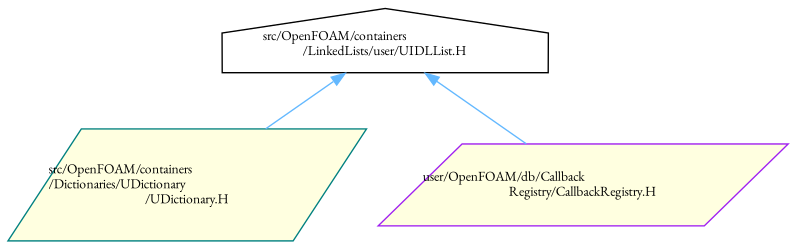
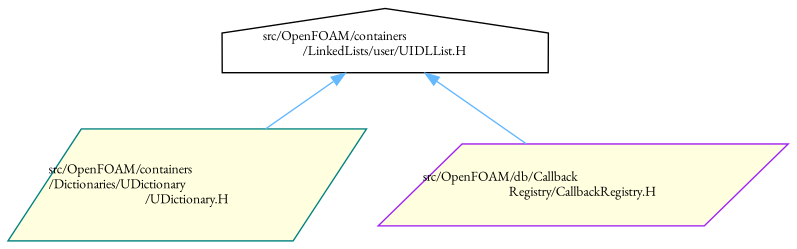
node "user/OpenFOAM/db/Callback Registry/CallbackRegistry.H": label "user/OpenFOAM/db/Callback Registry/CallbackRegistry.H" -> "src/OpenFOAM/db/Callback Registry/CallbackRegistry.H"
